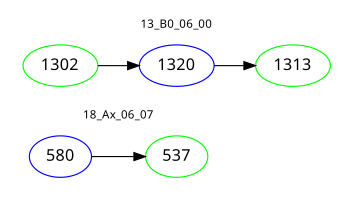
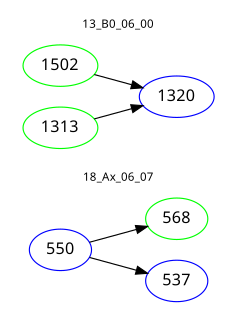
node "1302": label "1302" -> "1502"
edge "1320" -> "1313": reversed
node "580": label "580" -> "550"
node "537": color green -> blue
node "568": added
